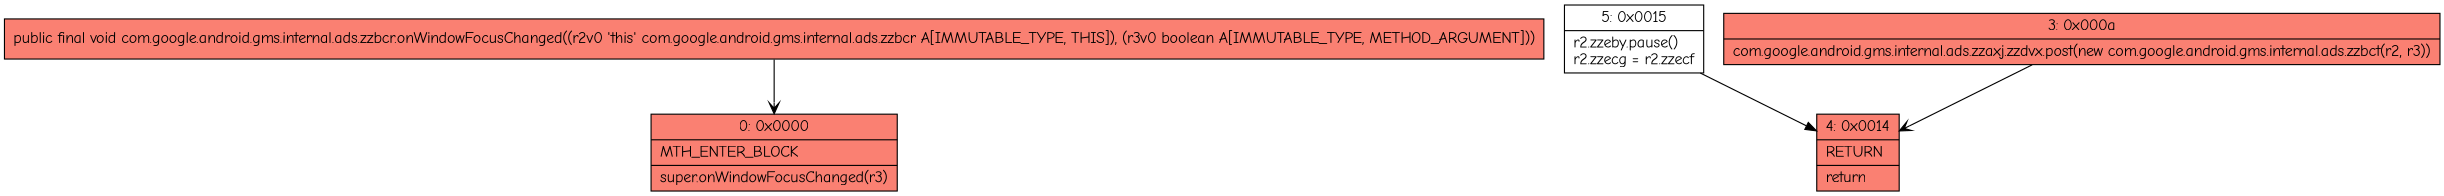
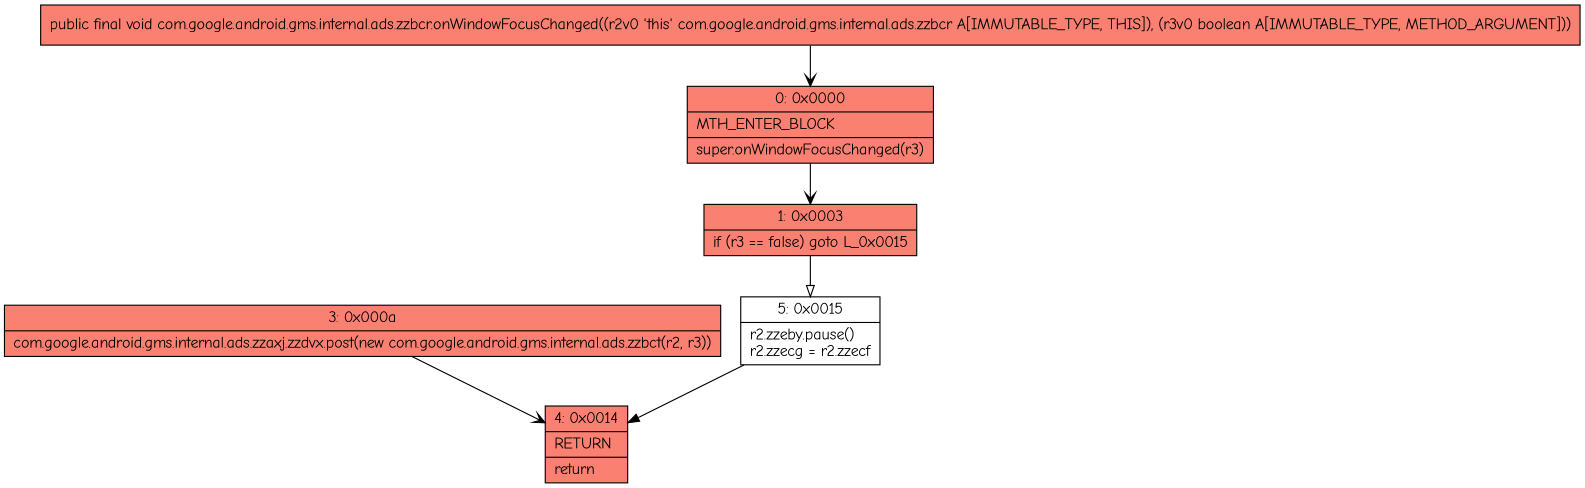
node "1: 0x0003": added
